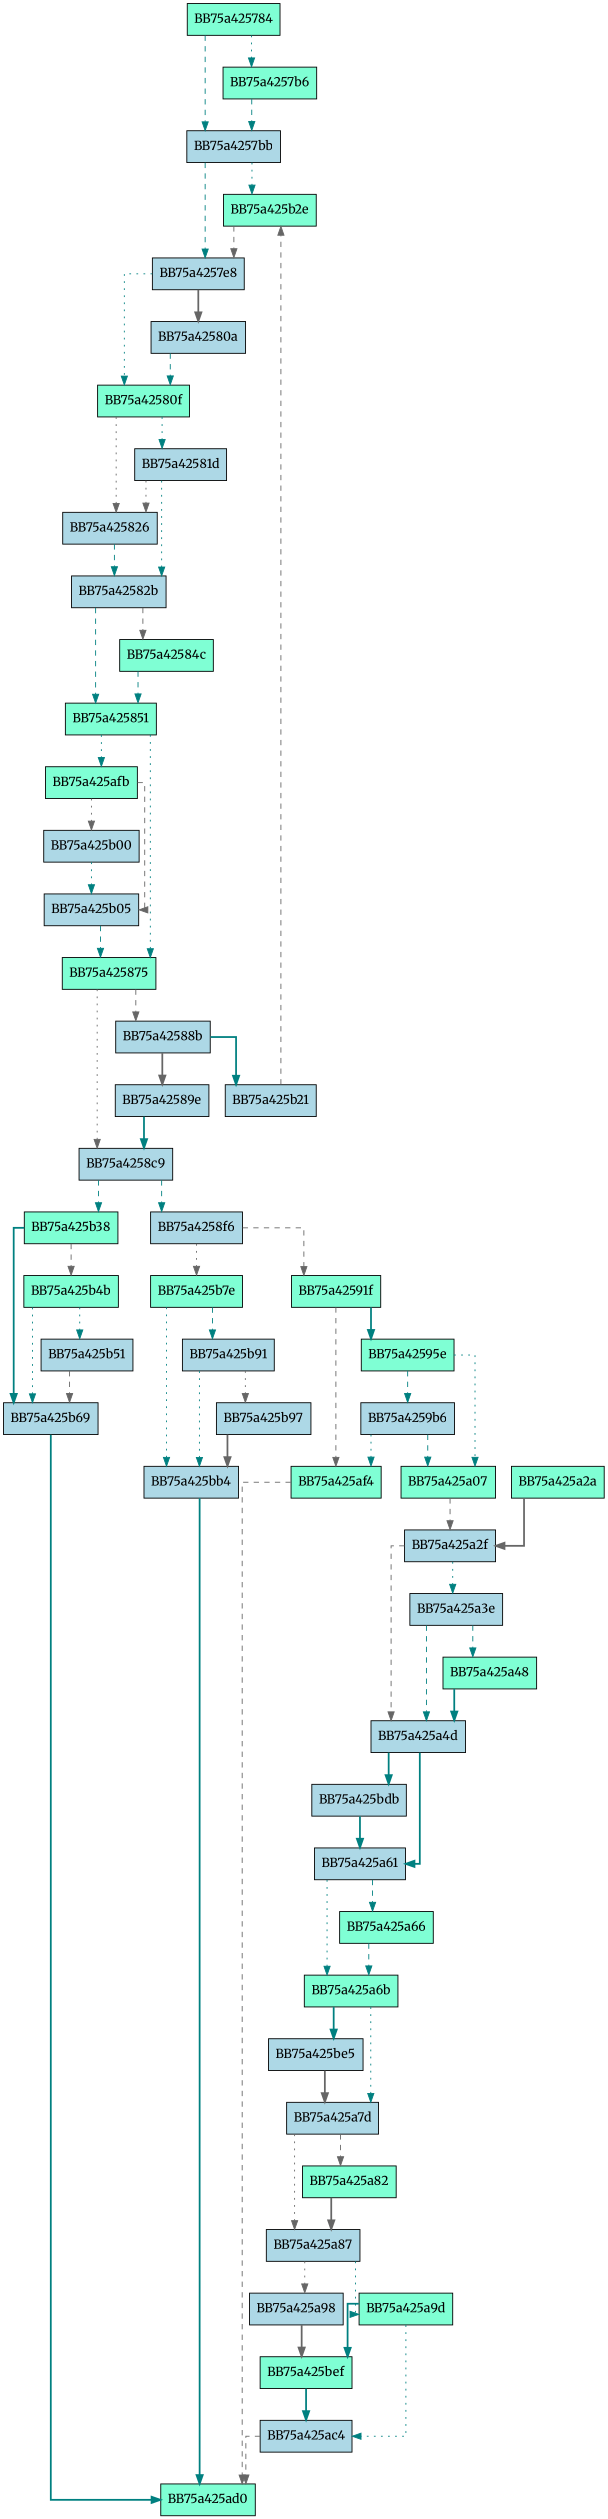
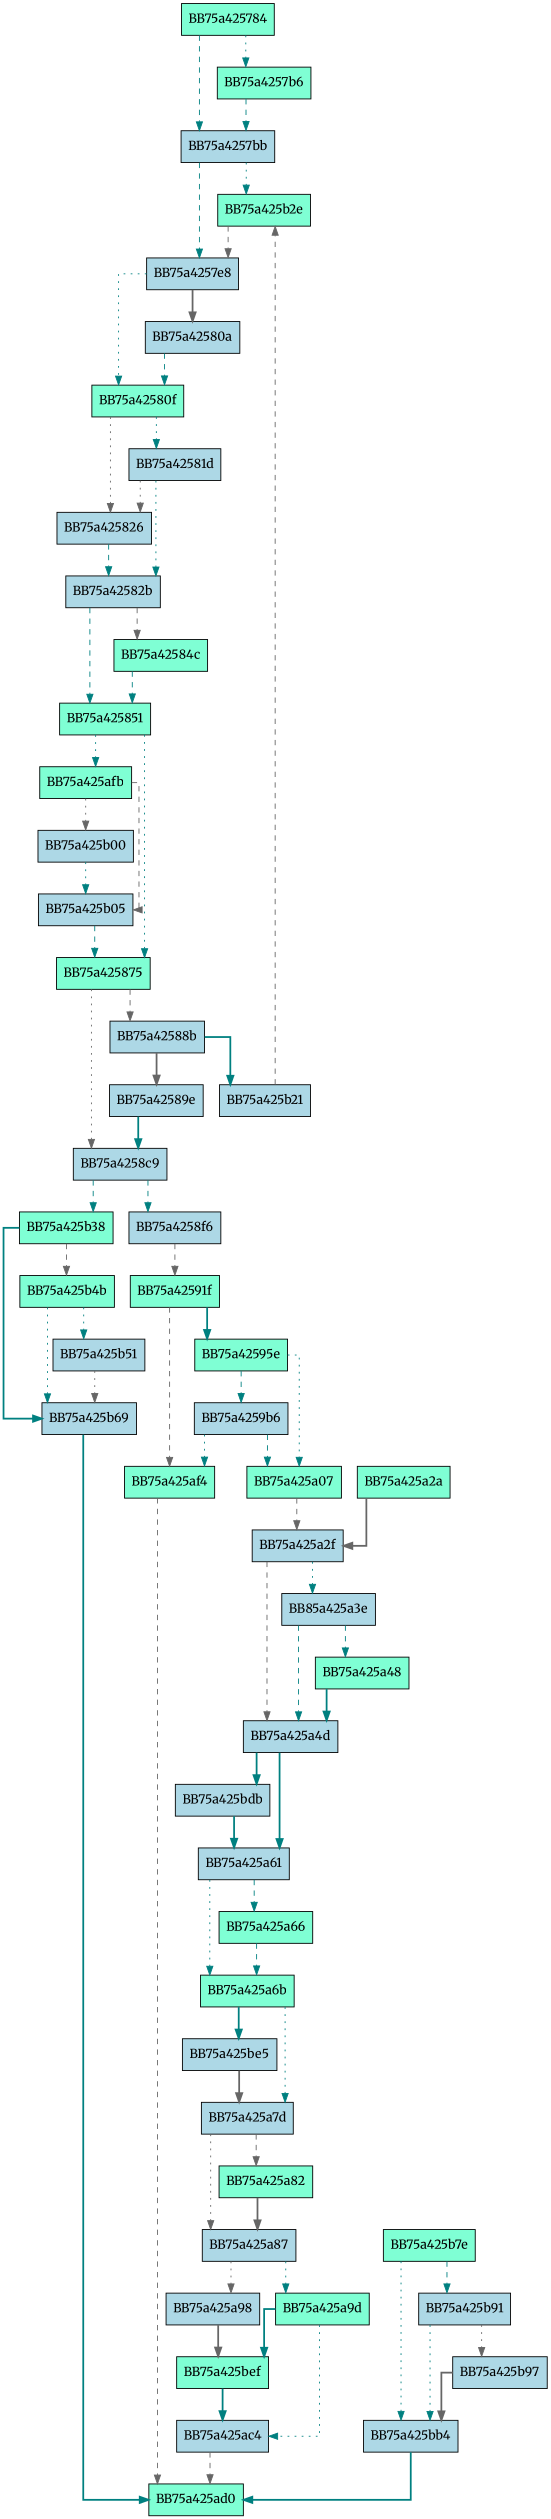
edge "BB75a4258f6" -> "BB75a425b7e": removed
edge "BB75a425b51" -> "BB75a425b69": style dashed -> dotted
node "BB75a425a3e": label "BB75a425a3e" -> "BB85a425a3e"
